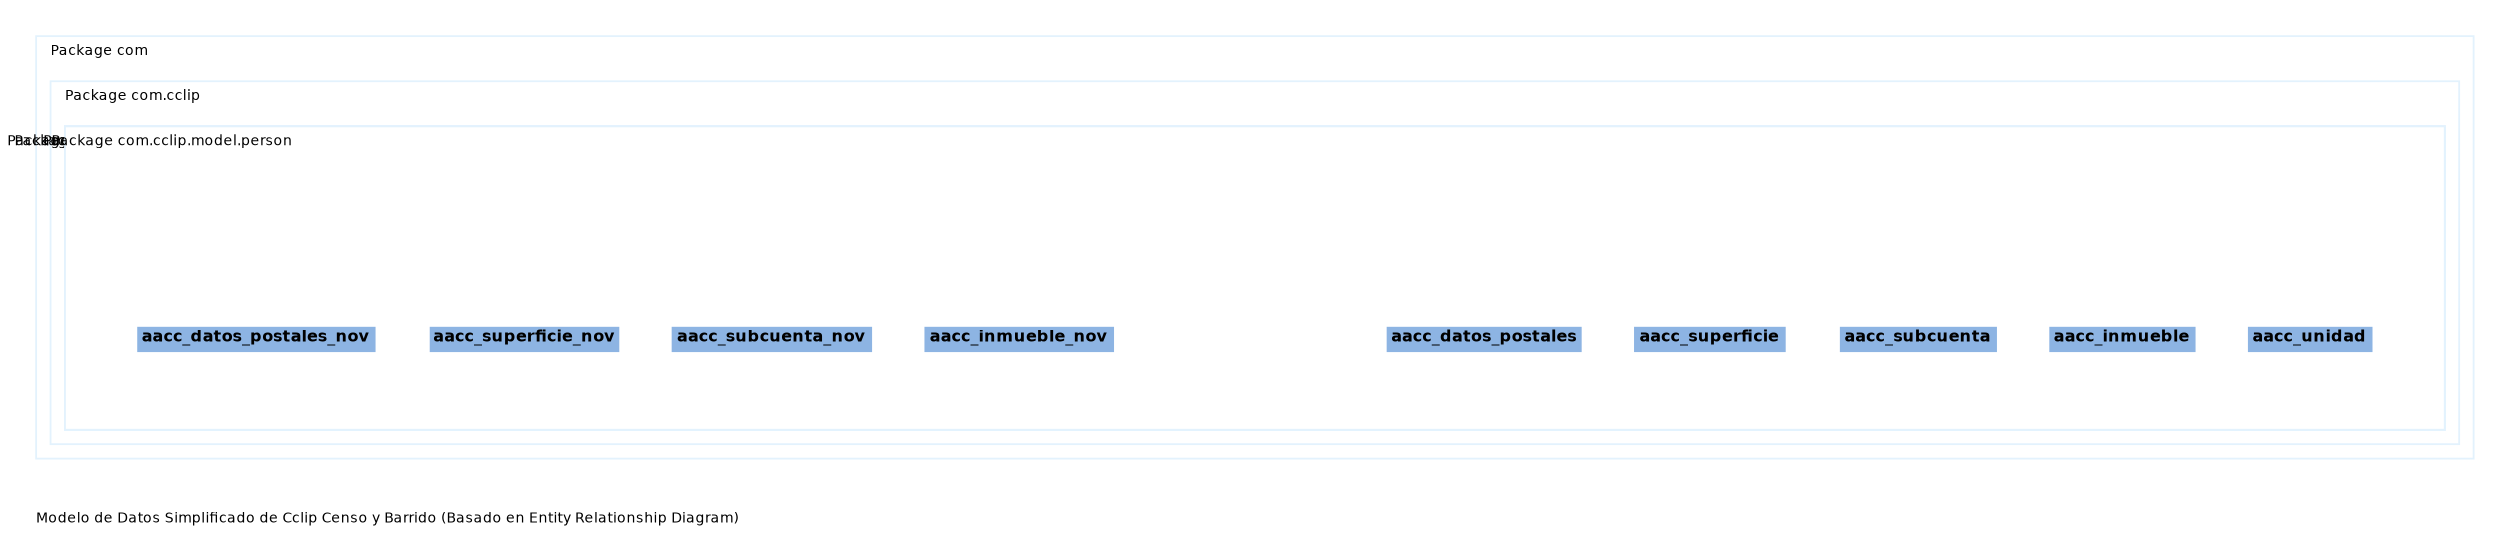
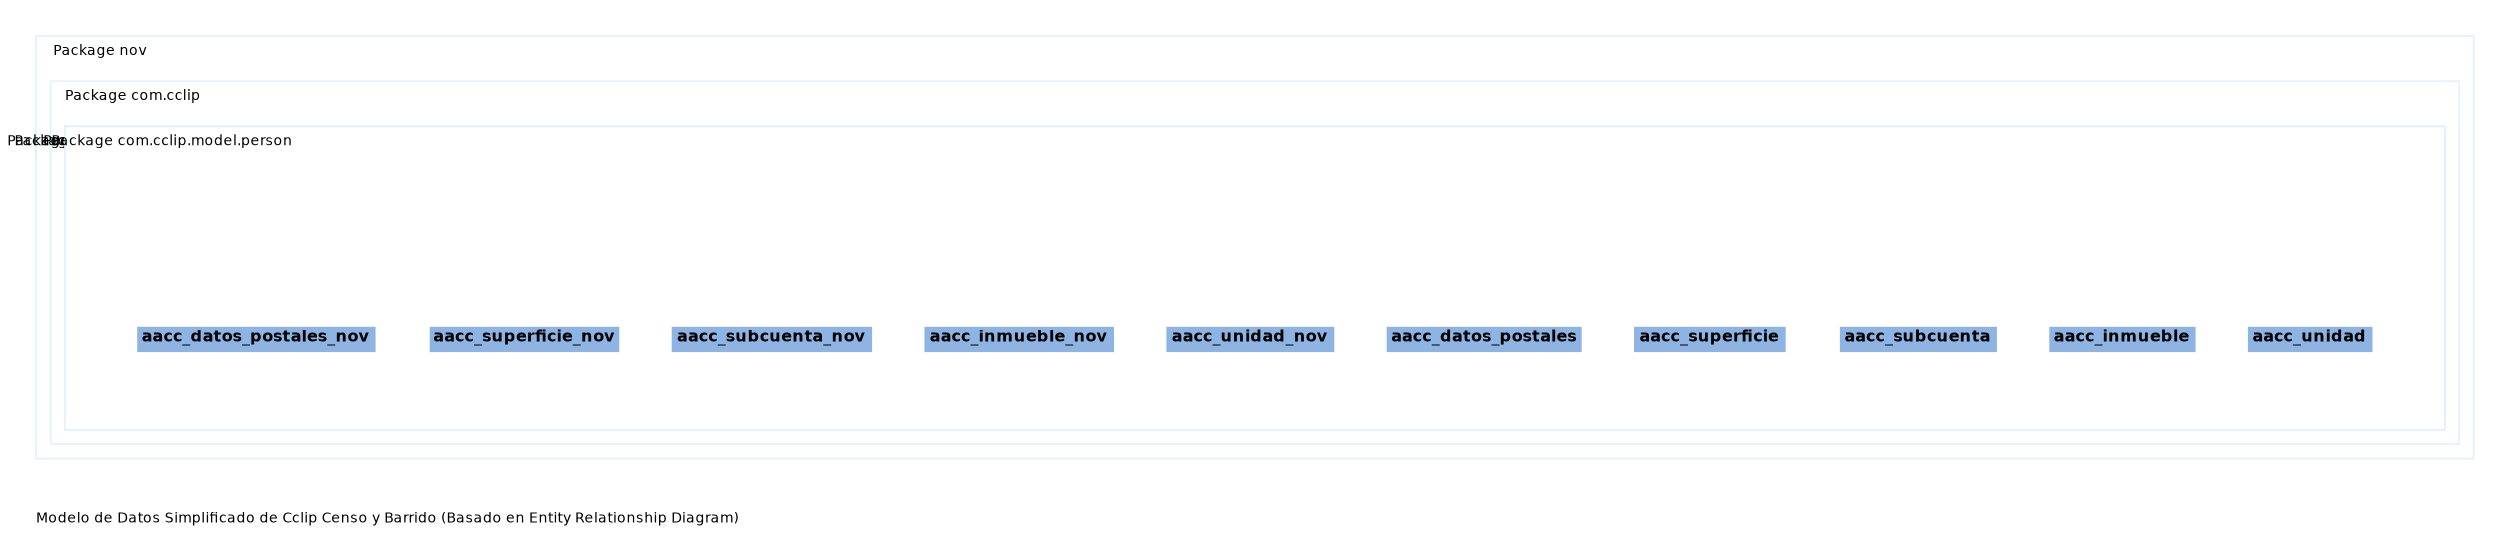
cluster "Package com": label "Package com" -> "Package nov"
node "aacc_unidad_nov": added
